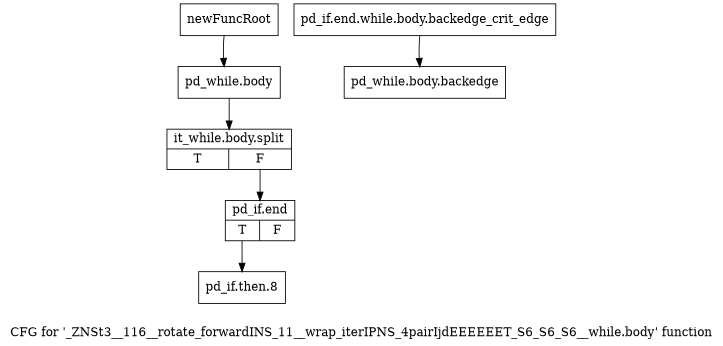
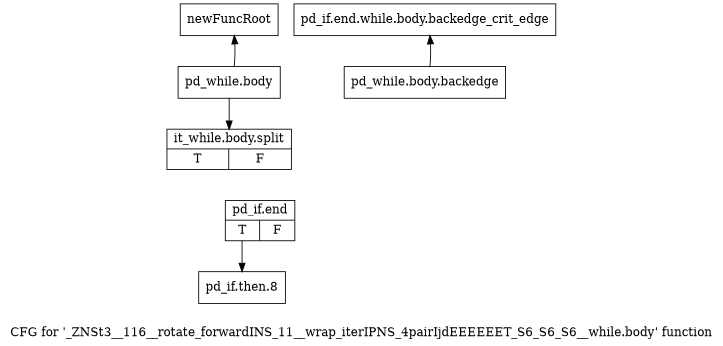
edge "newFuncRoot" -> "pd_while.body": reversed
edge "pd_if.end.while.body.backedge_crit_edge" -> "pd_while.body.backedge": reversed
edge "it_while.body.split" -> "pd_if.end": removed
